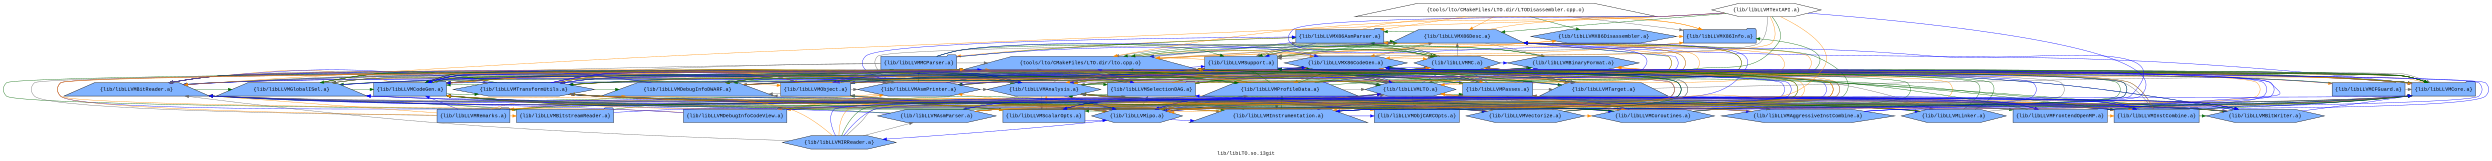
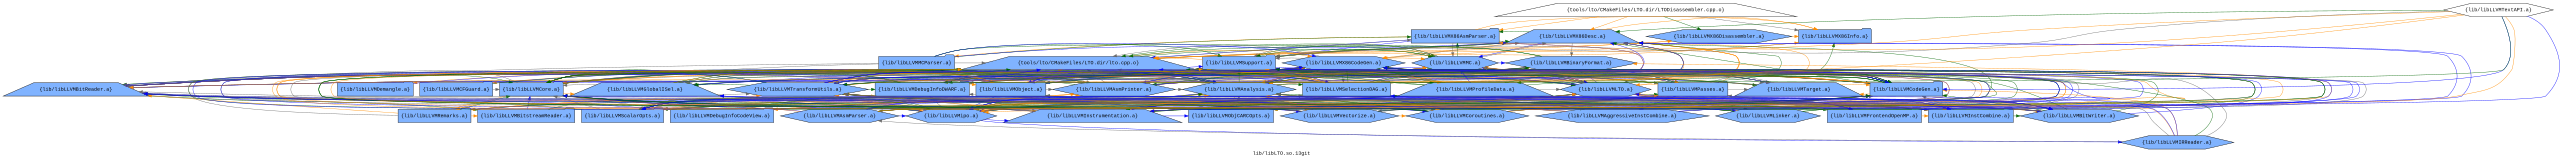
edge "{lib/libLLVMPasses.a}" -> "{lib/libLLVMMC.a}": now "{lib/libLLVMX86Desc.a}" -> "{lib/libLLVMMC.a}"
edge "{lib/libLLVMBitReader.a}" -> "{lib/libLLVMGlobalISel.a}": now "{lib/libLLVMBitReader.a}" -> "{lib/libLLVMCore.a}"
node "{lib/libLLVMDemangle.a}": added
node "{lib/libLLVMDebugInfoDWARF.a}": shape trapezium -> folder
edge "{lib/libLLVMAsmParser.a}" -> "{tools/lto/CMakeFiles/LTO.dir/lto.cpp.o}": removed
